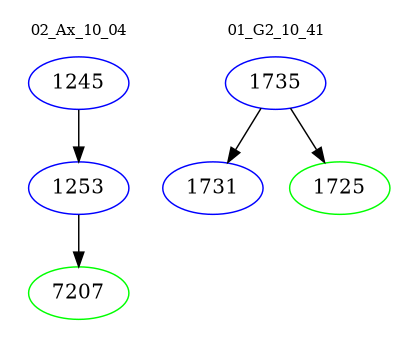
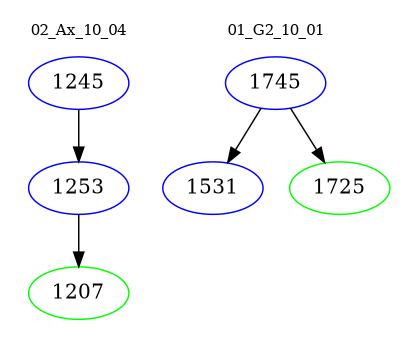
cluster "01_G2_10_41": label "01_G2_10_41" -> "01_G2_10_01"
node "1735": label "1735" -> "1745"
node "1731": label "1731" -> "1531"
node "7207": label "7207" -> "1207"
